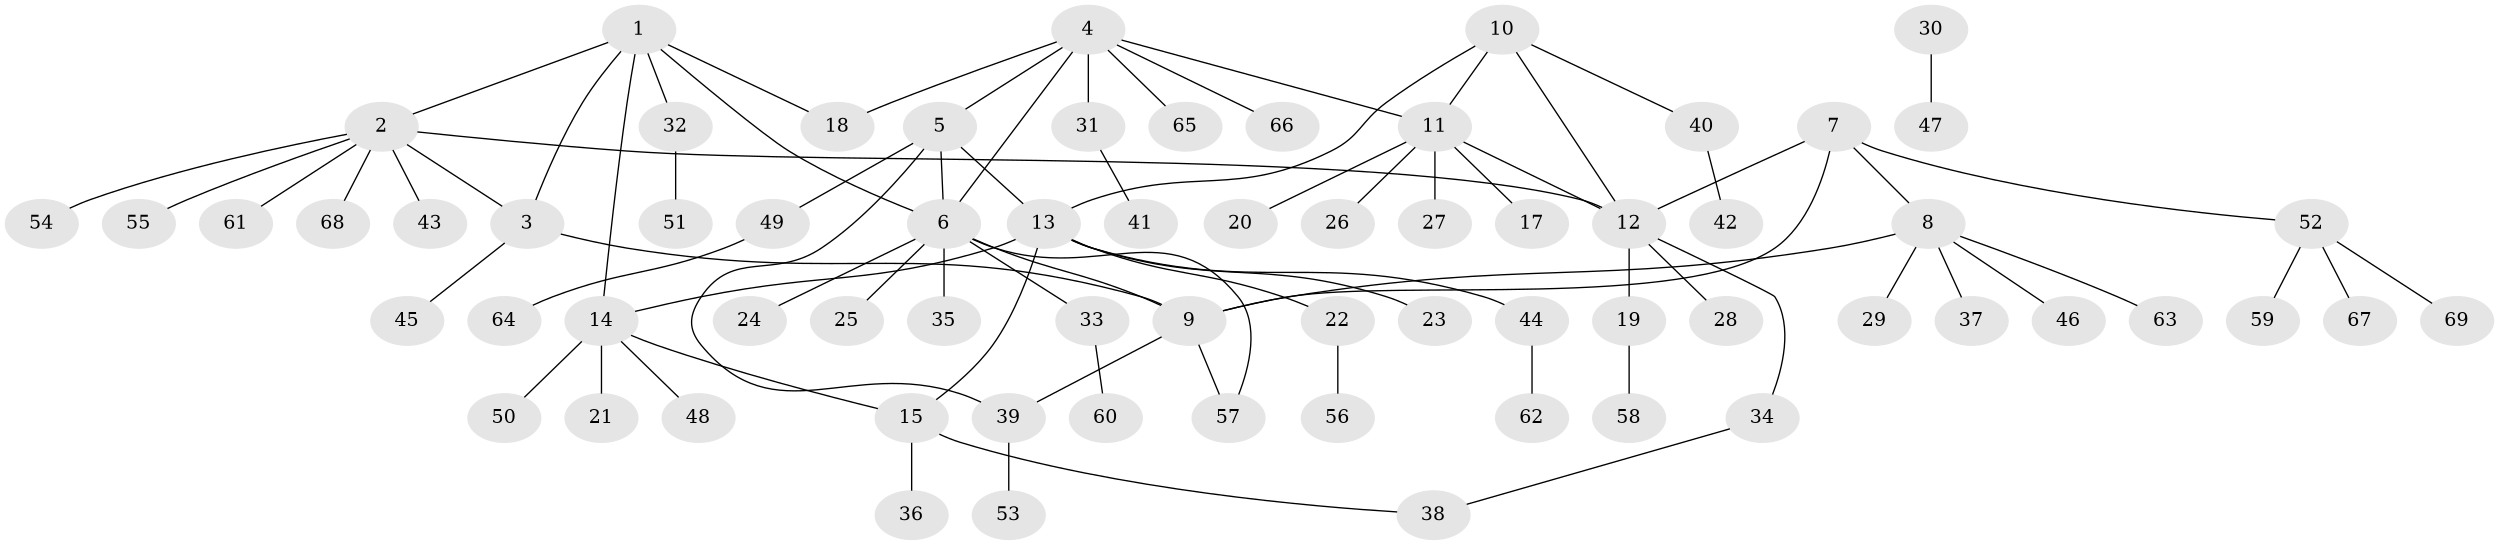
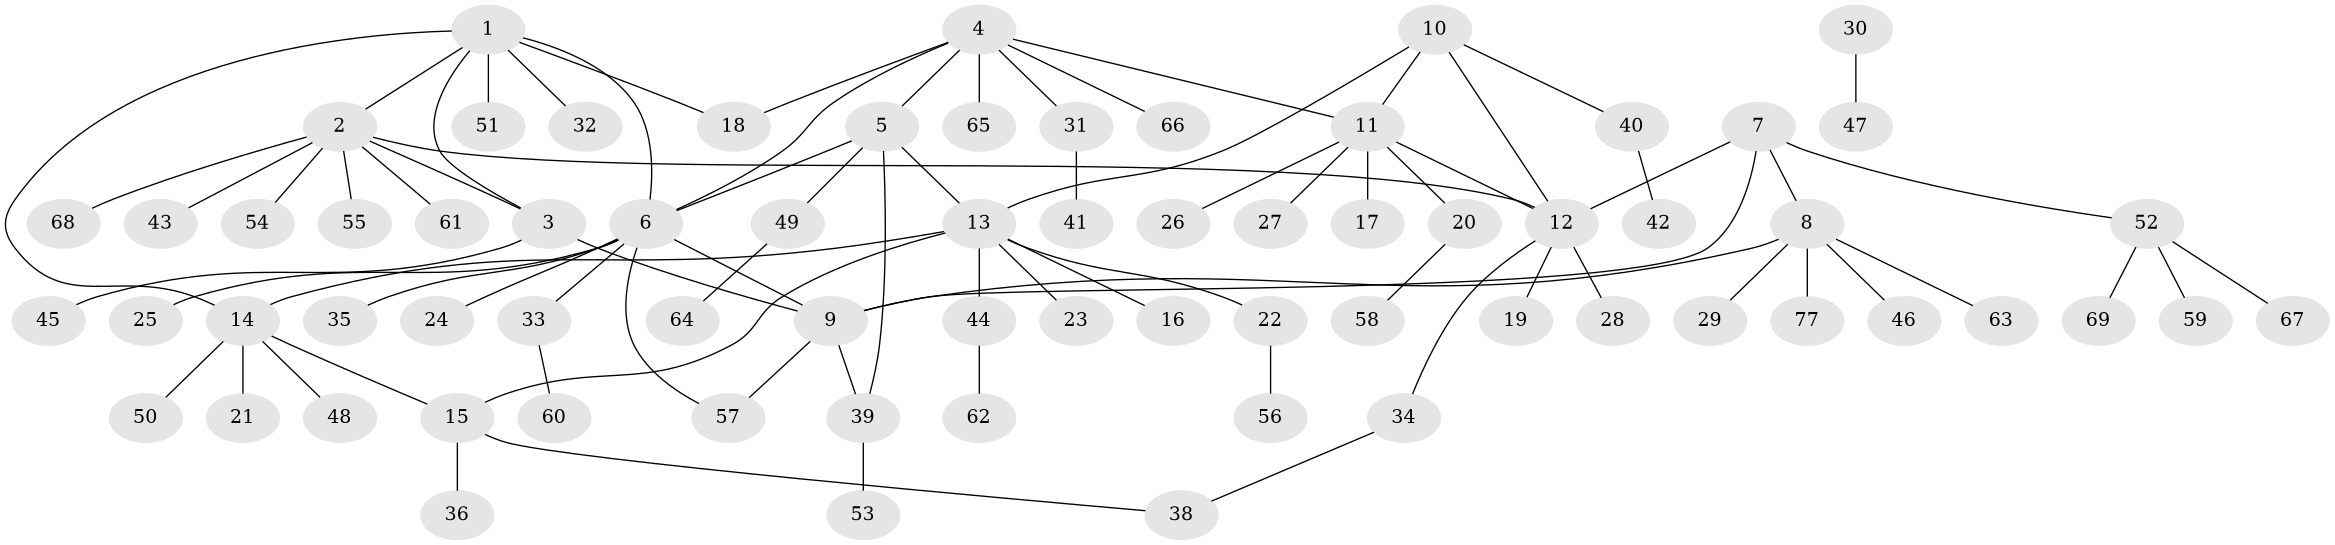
edge "32" -- "51": now "1" -- "51"
node "16": added
node "37": label "37" -> "77"
edge "19" -- "58": now "20" -- "58"
